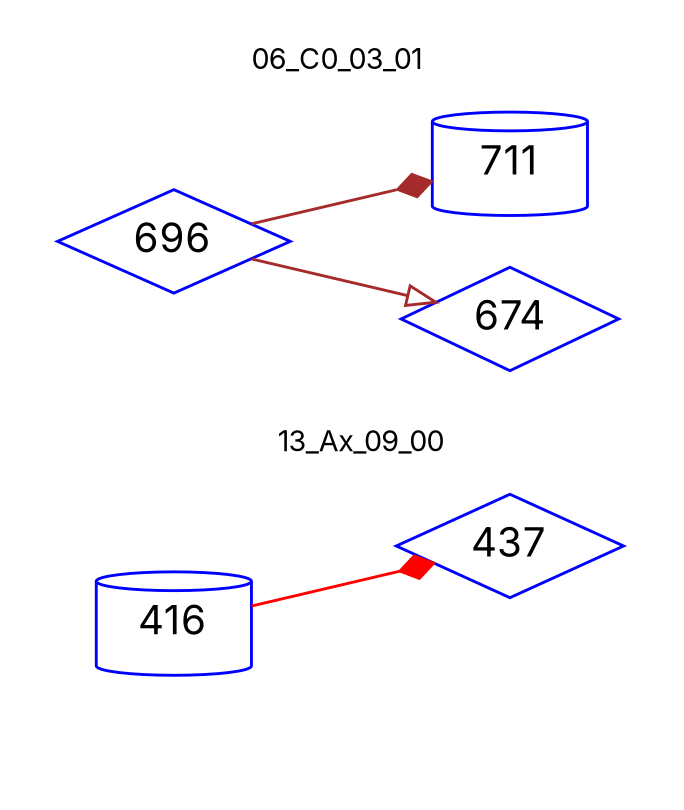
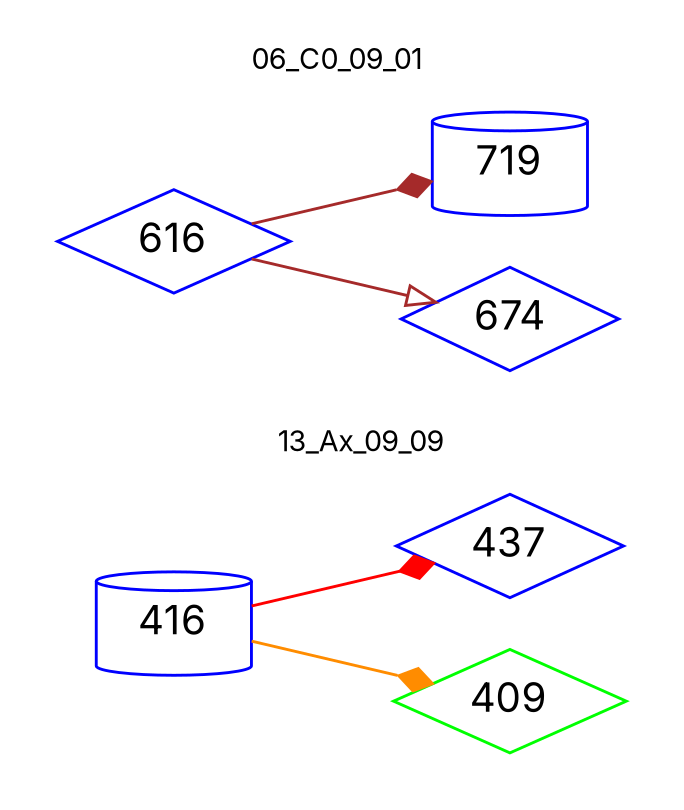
cluster "06_C0_03_01": label "06_C0_03_01" -> "06_C0_09_01"
node "711": label "711" -> "719"
node "696": label "696" -> "616"
cluster "13_Ax_09_00": label "13_Ax_09_00" -> "13_Ax_09_09"
node "409": added
